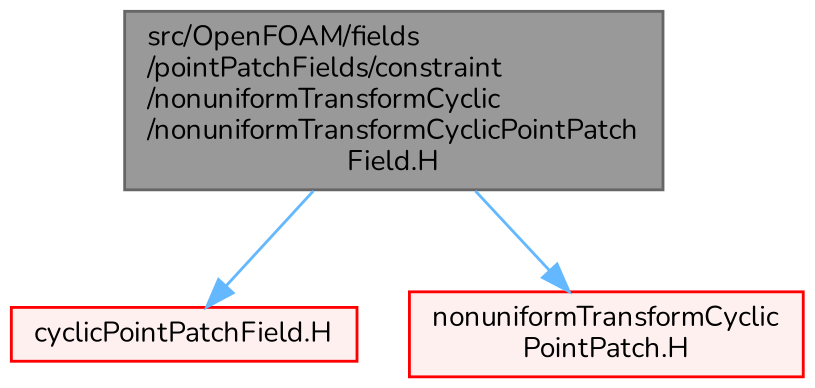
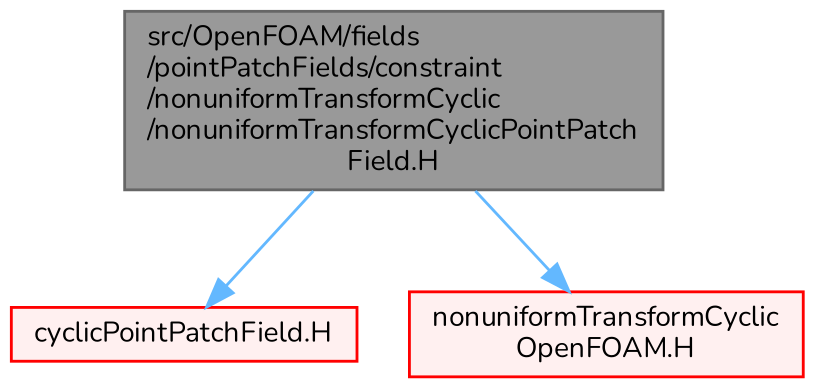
node "nonuniformTransformCyclic PointPatch.H": label "nonuniformTransformCyclic PointPatch.H" -> "nonuniformTransformCyclic OpenFOAM.H"
